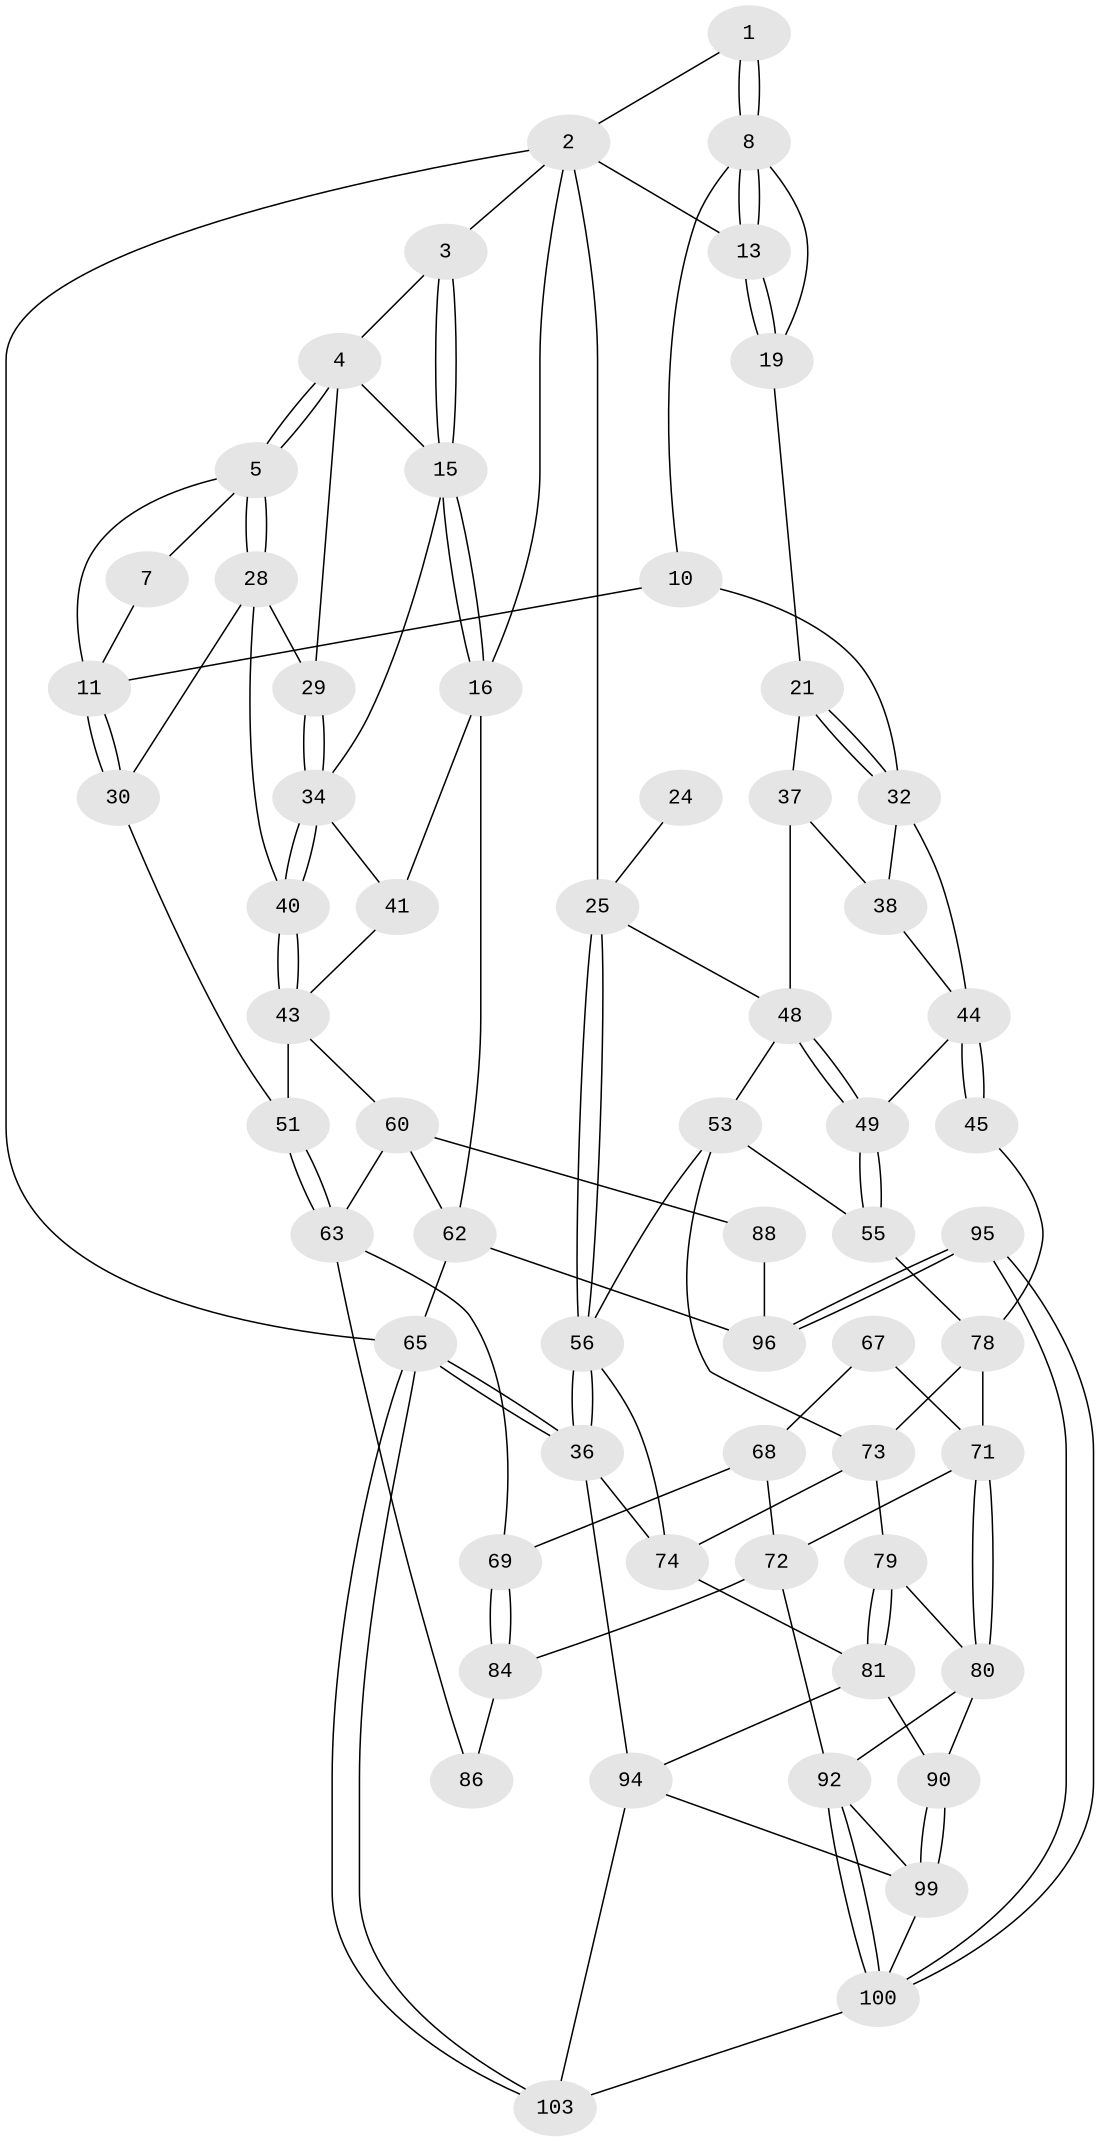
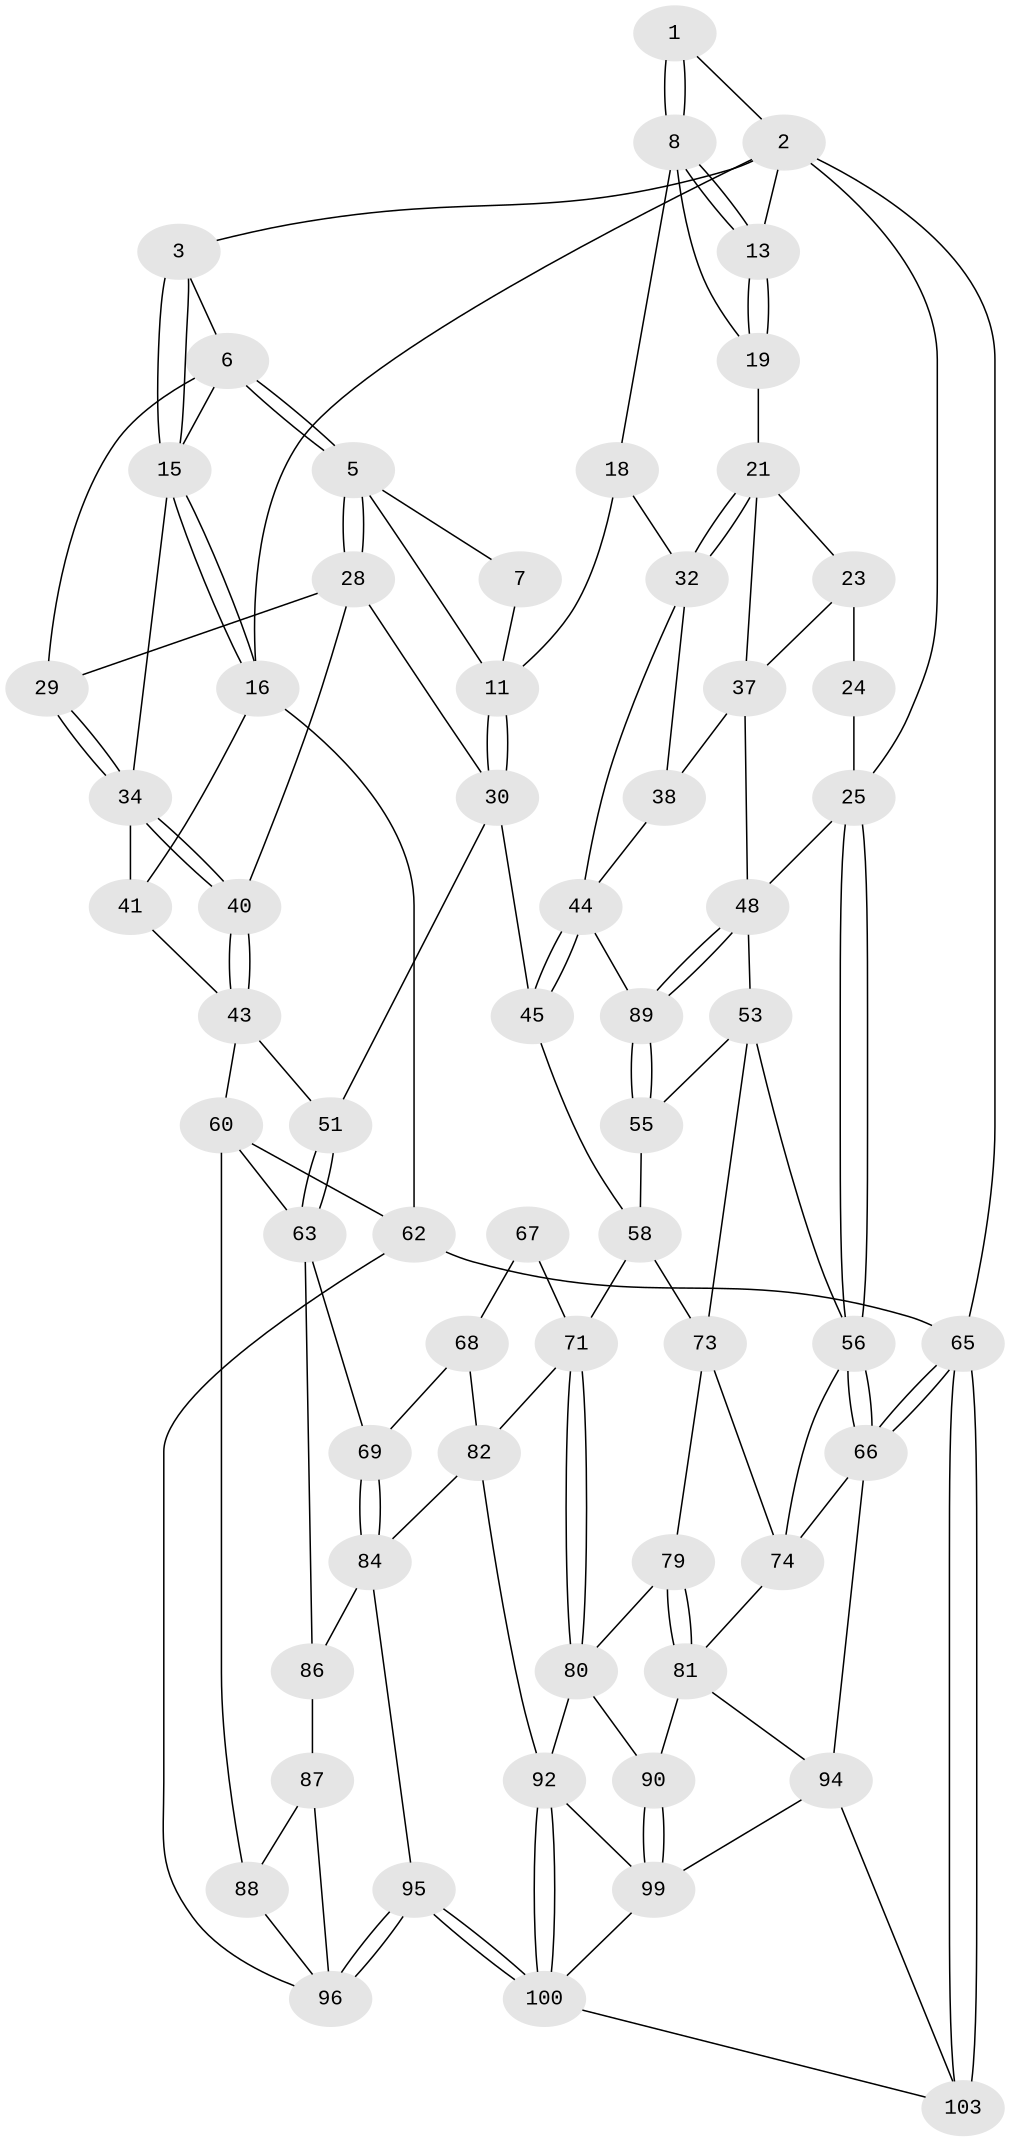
node "4": label "4" -> "6"
node "10": label "10" -> "18"
node "23": added
edge "30" -- "45": added
node "49": label "49" -> "89"
node "78": label "78" -> "58"
node "36": label "36" -> "66"
node "72": label "72" -> "82"
edge "84" -- "95": added
node "87": added
